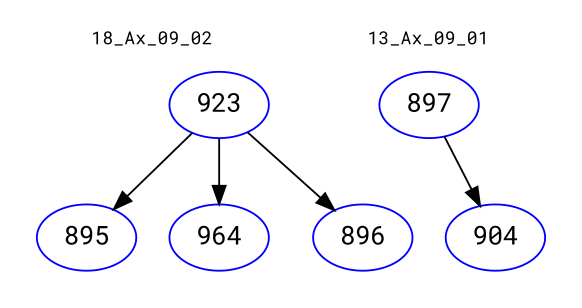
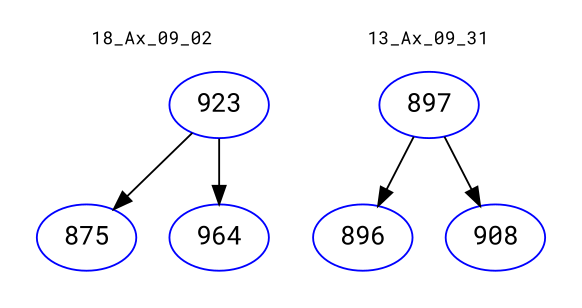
cluster "13_Ax_09_01": label "13_Ax_09_01" -> "13_Ax_09_31"
edge "923" -> "896": now "897" -> "896"
node "895": label "895" -> "875"
node "904": label "904" -> "908"
